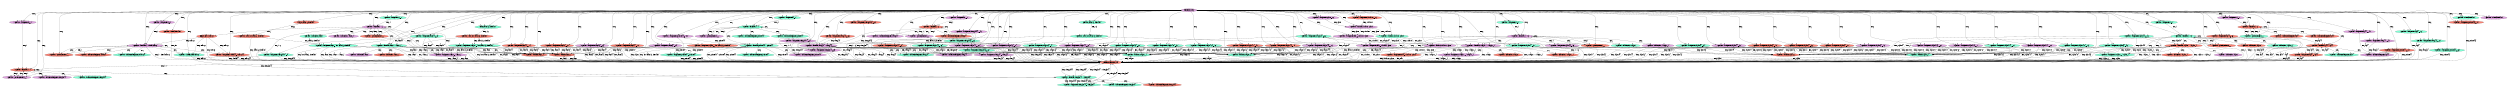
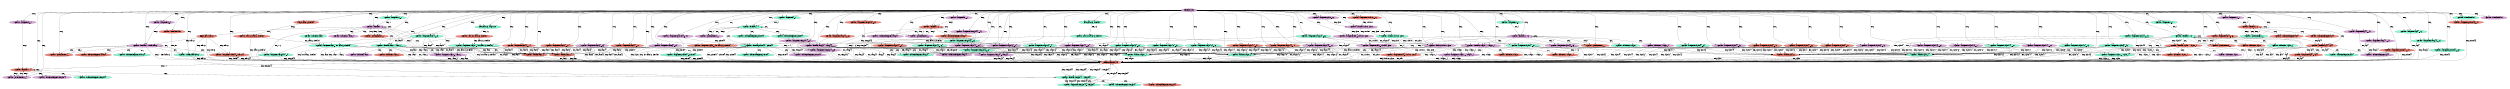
node "(operator,calloc(15, sizeof(int)))": label "(operator,calloc(15, sizeof(int)))" -> "(calloc,calloc(15, sizeof(int)))"
node "(calloc,calloc(13, sizeof(int)))": label "(calloc,calloc(13, sizeof(int)))" -> "(calloc,calloc(13, zraqjow(int)))"
edge "(<operator>.assignment,uatoyy[0] = 83)" -> "(<operator>.lessThan,uatoyy[0] < uatoyy[i])": removed, label "DDG: uatoyy[0]"
